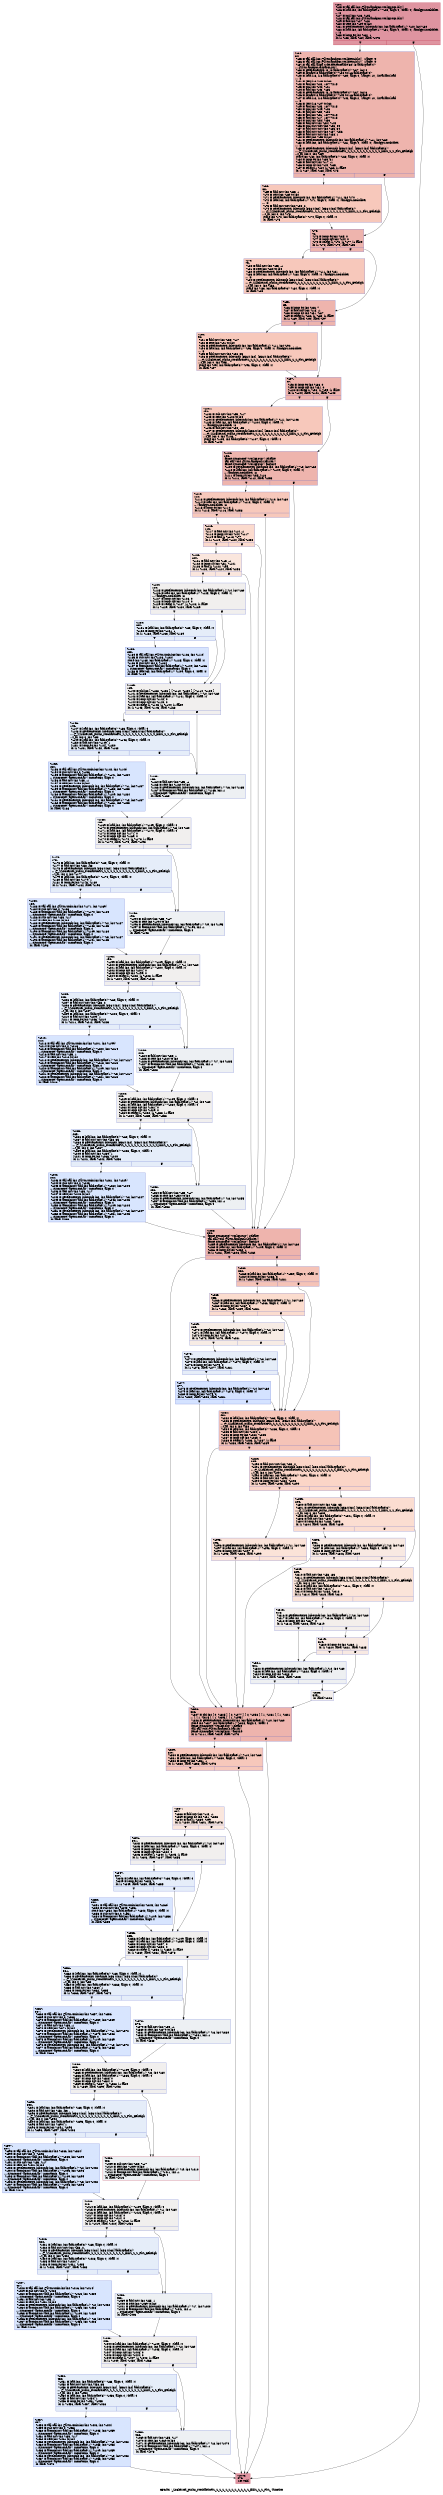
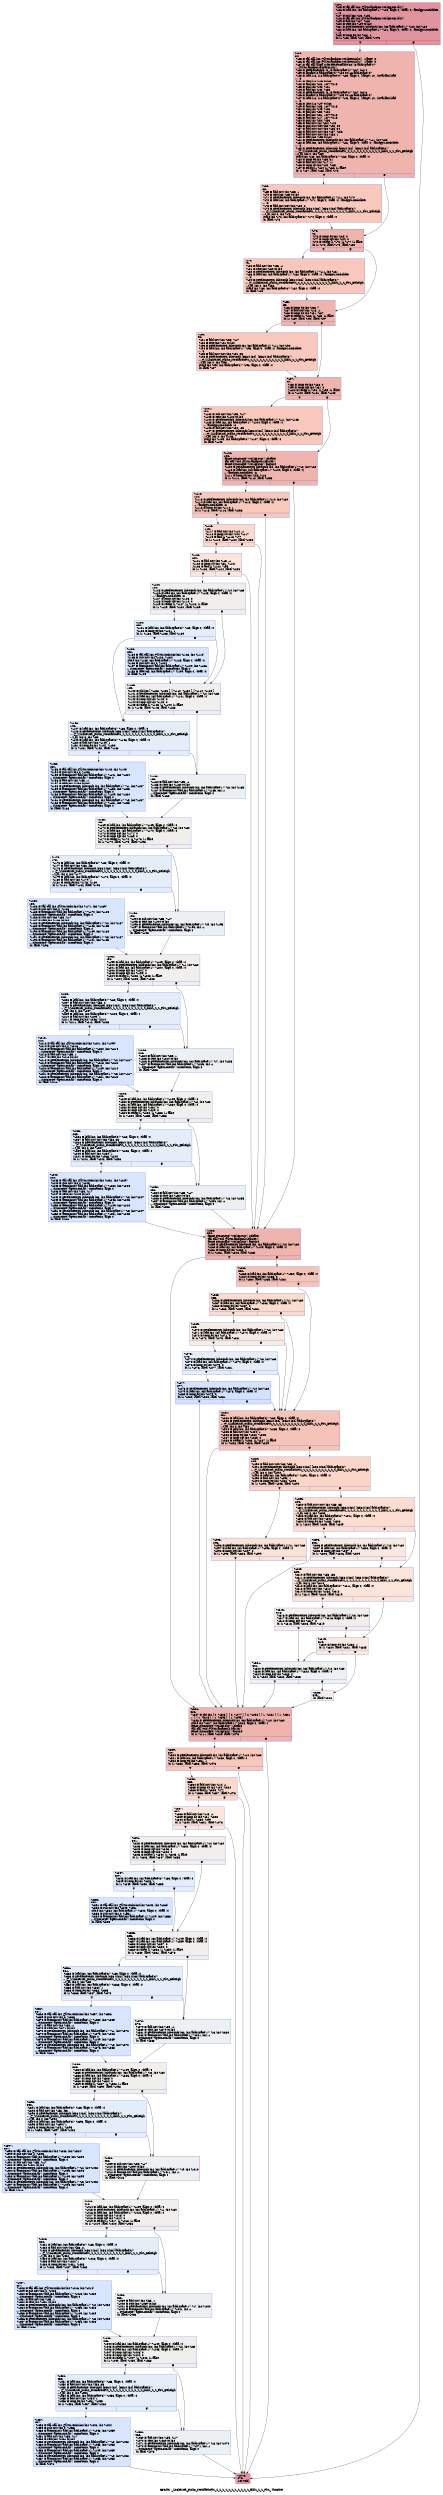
edge "%130:" -> "%133:": now "%130:" -> "%146:"
edge "%175:" -> "%182:": removed
node "%333:": added
